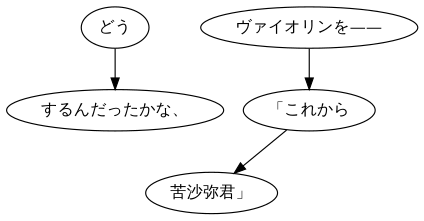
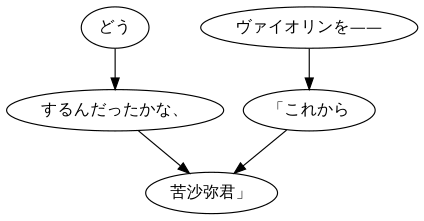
edge "するんだったかな、" -> "苦沙弥君」": added
